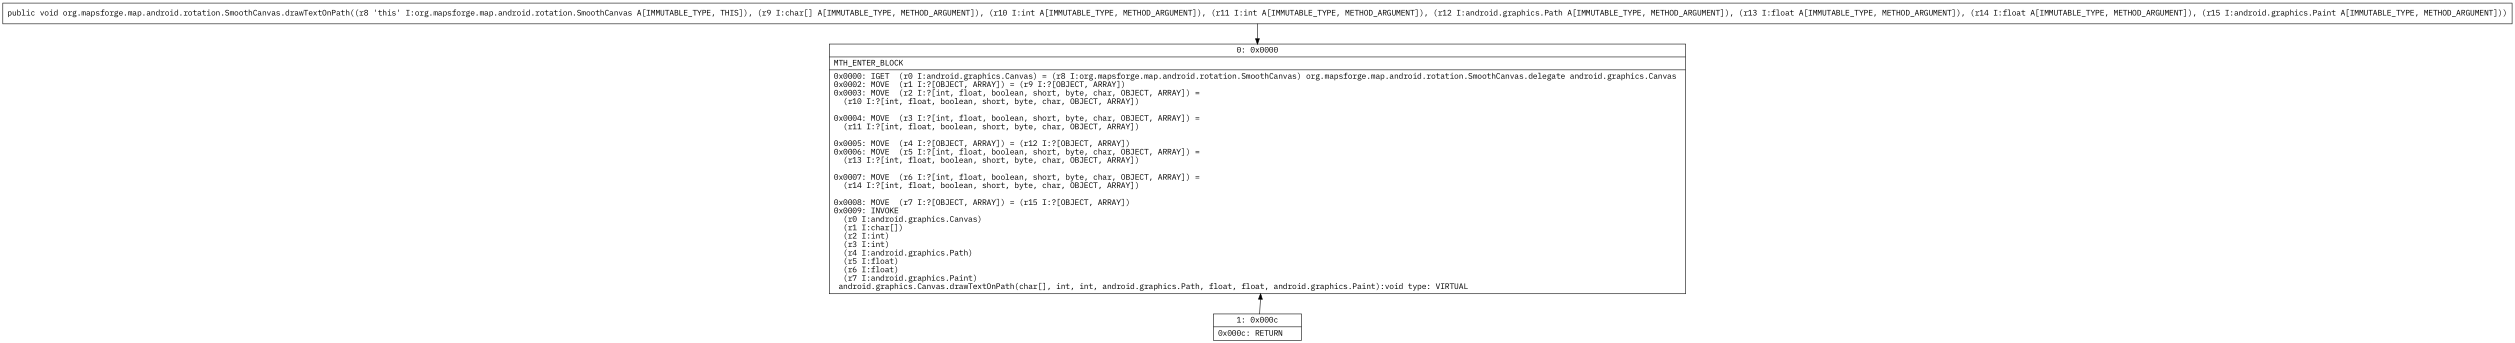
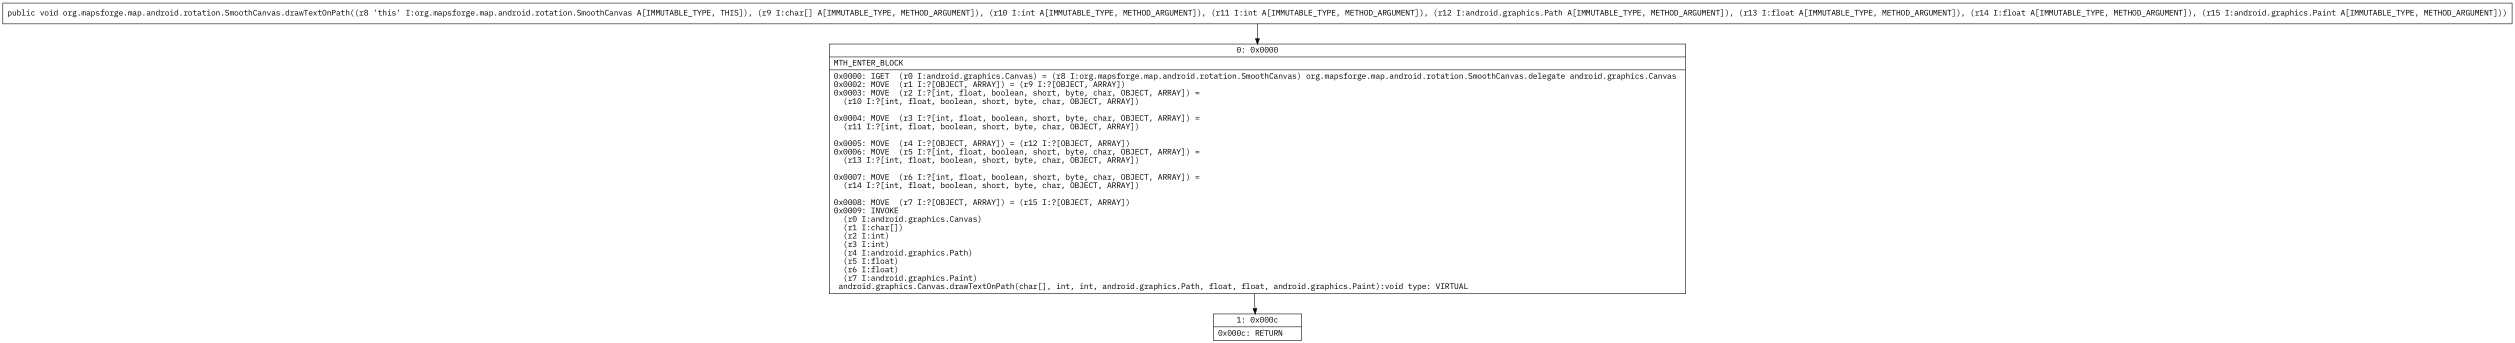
edge "1: 0x000c" -> "0: 0x0000": reversed
